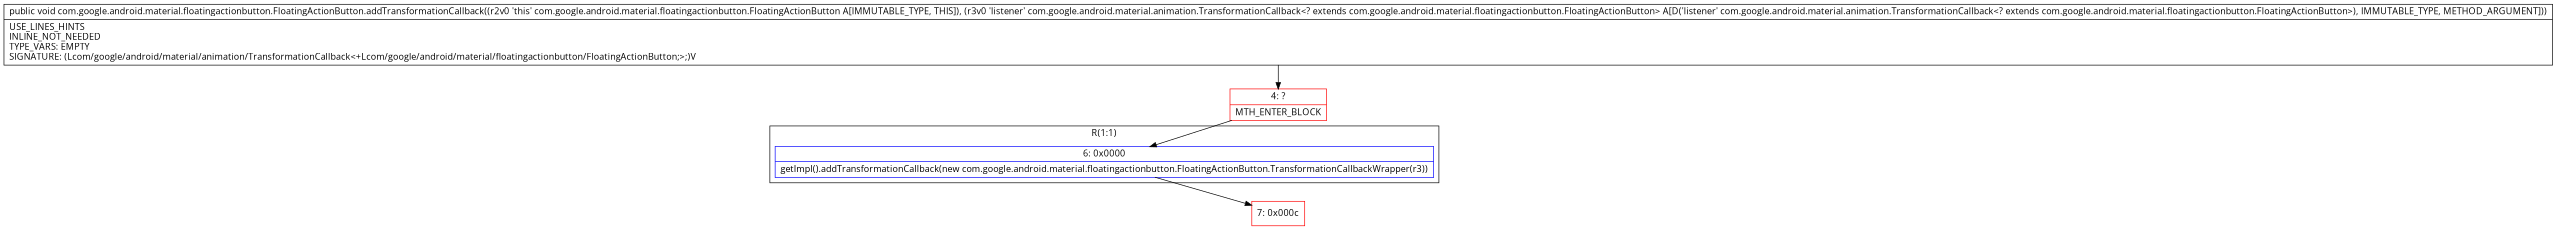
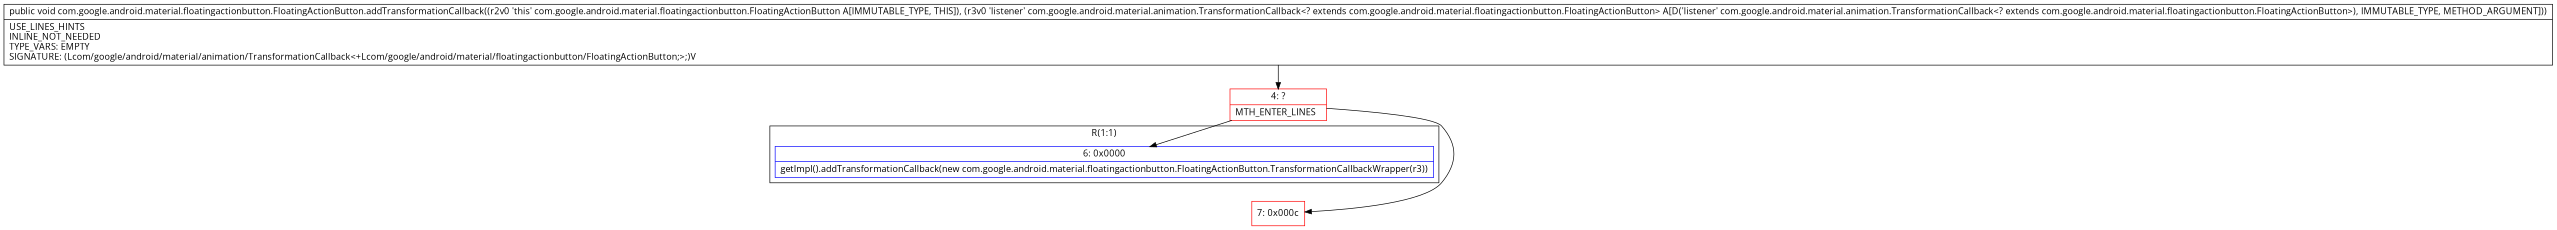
node "4: ?": text "MTH_ENTER_BLOCK" -> "MTH_ENTER_LINES"
edge "6: 0x0000" -> "7: 0x000c": now "4: ?" -> "7: 0x000c"
